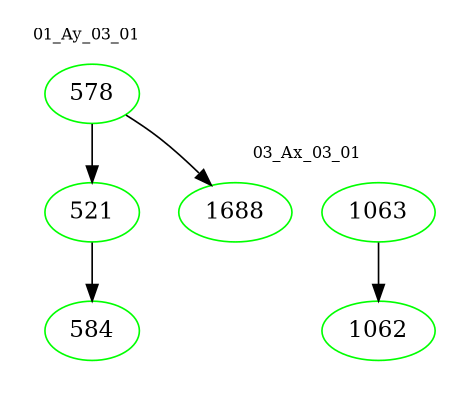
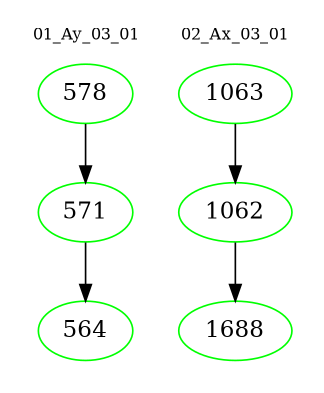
edge "578" -> "1688": now "1062" -> "1688"
cluster "03_Ax_03_01": label "03_Ax_03_01" -> "02_Ax_03_01"
node "521": label "521" -> "571"
node "584": label "584" -> "564"
